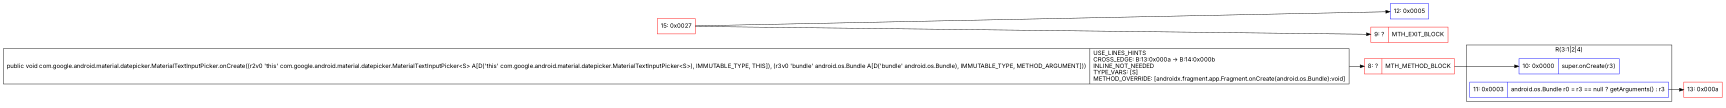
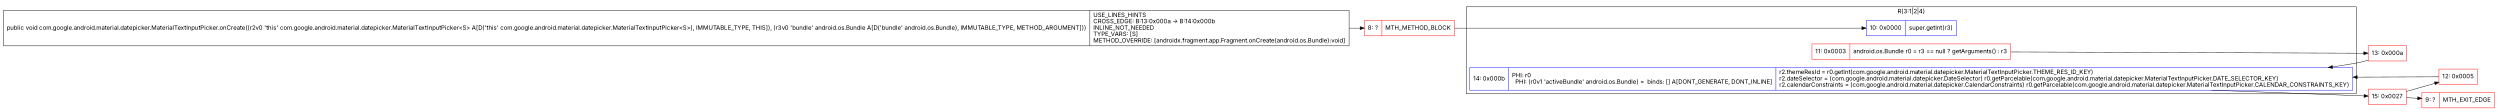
node "12: 0x0005": color blue -> red
node "9: ?": text "MTH_EXIT_BLOCK" -> "MTH_EXIT_EDGE"
node "10: 0x0000": text "super.onCreate(r3)" -> "super.getInt(r3)"
node "14: 0x000b": added
node "11: 0x0003": color blue -> red
